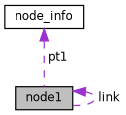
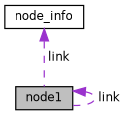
edge "node1" -> "node_info": label " pt1" -> " link"
